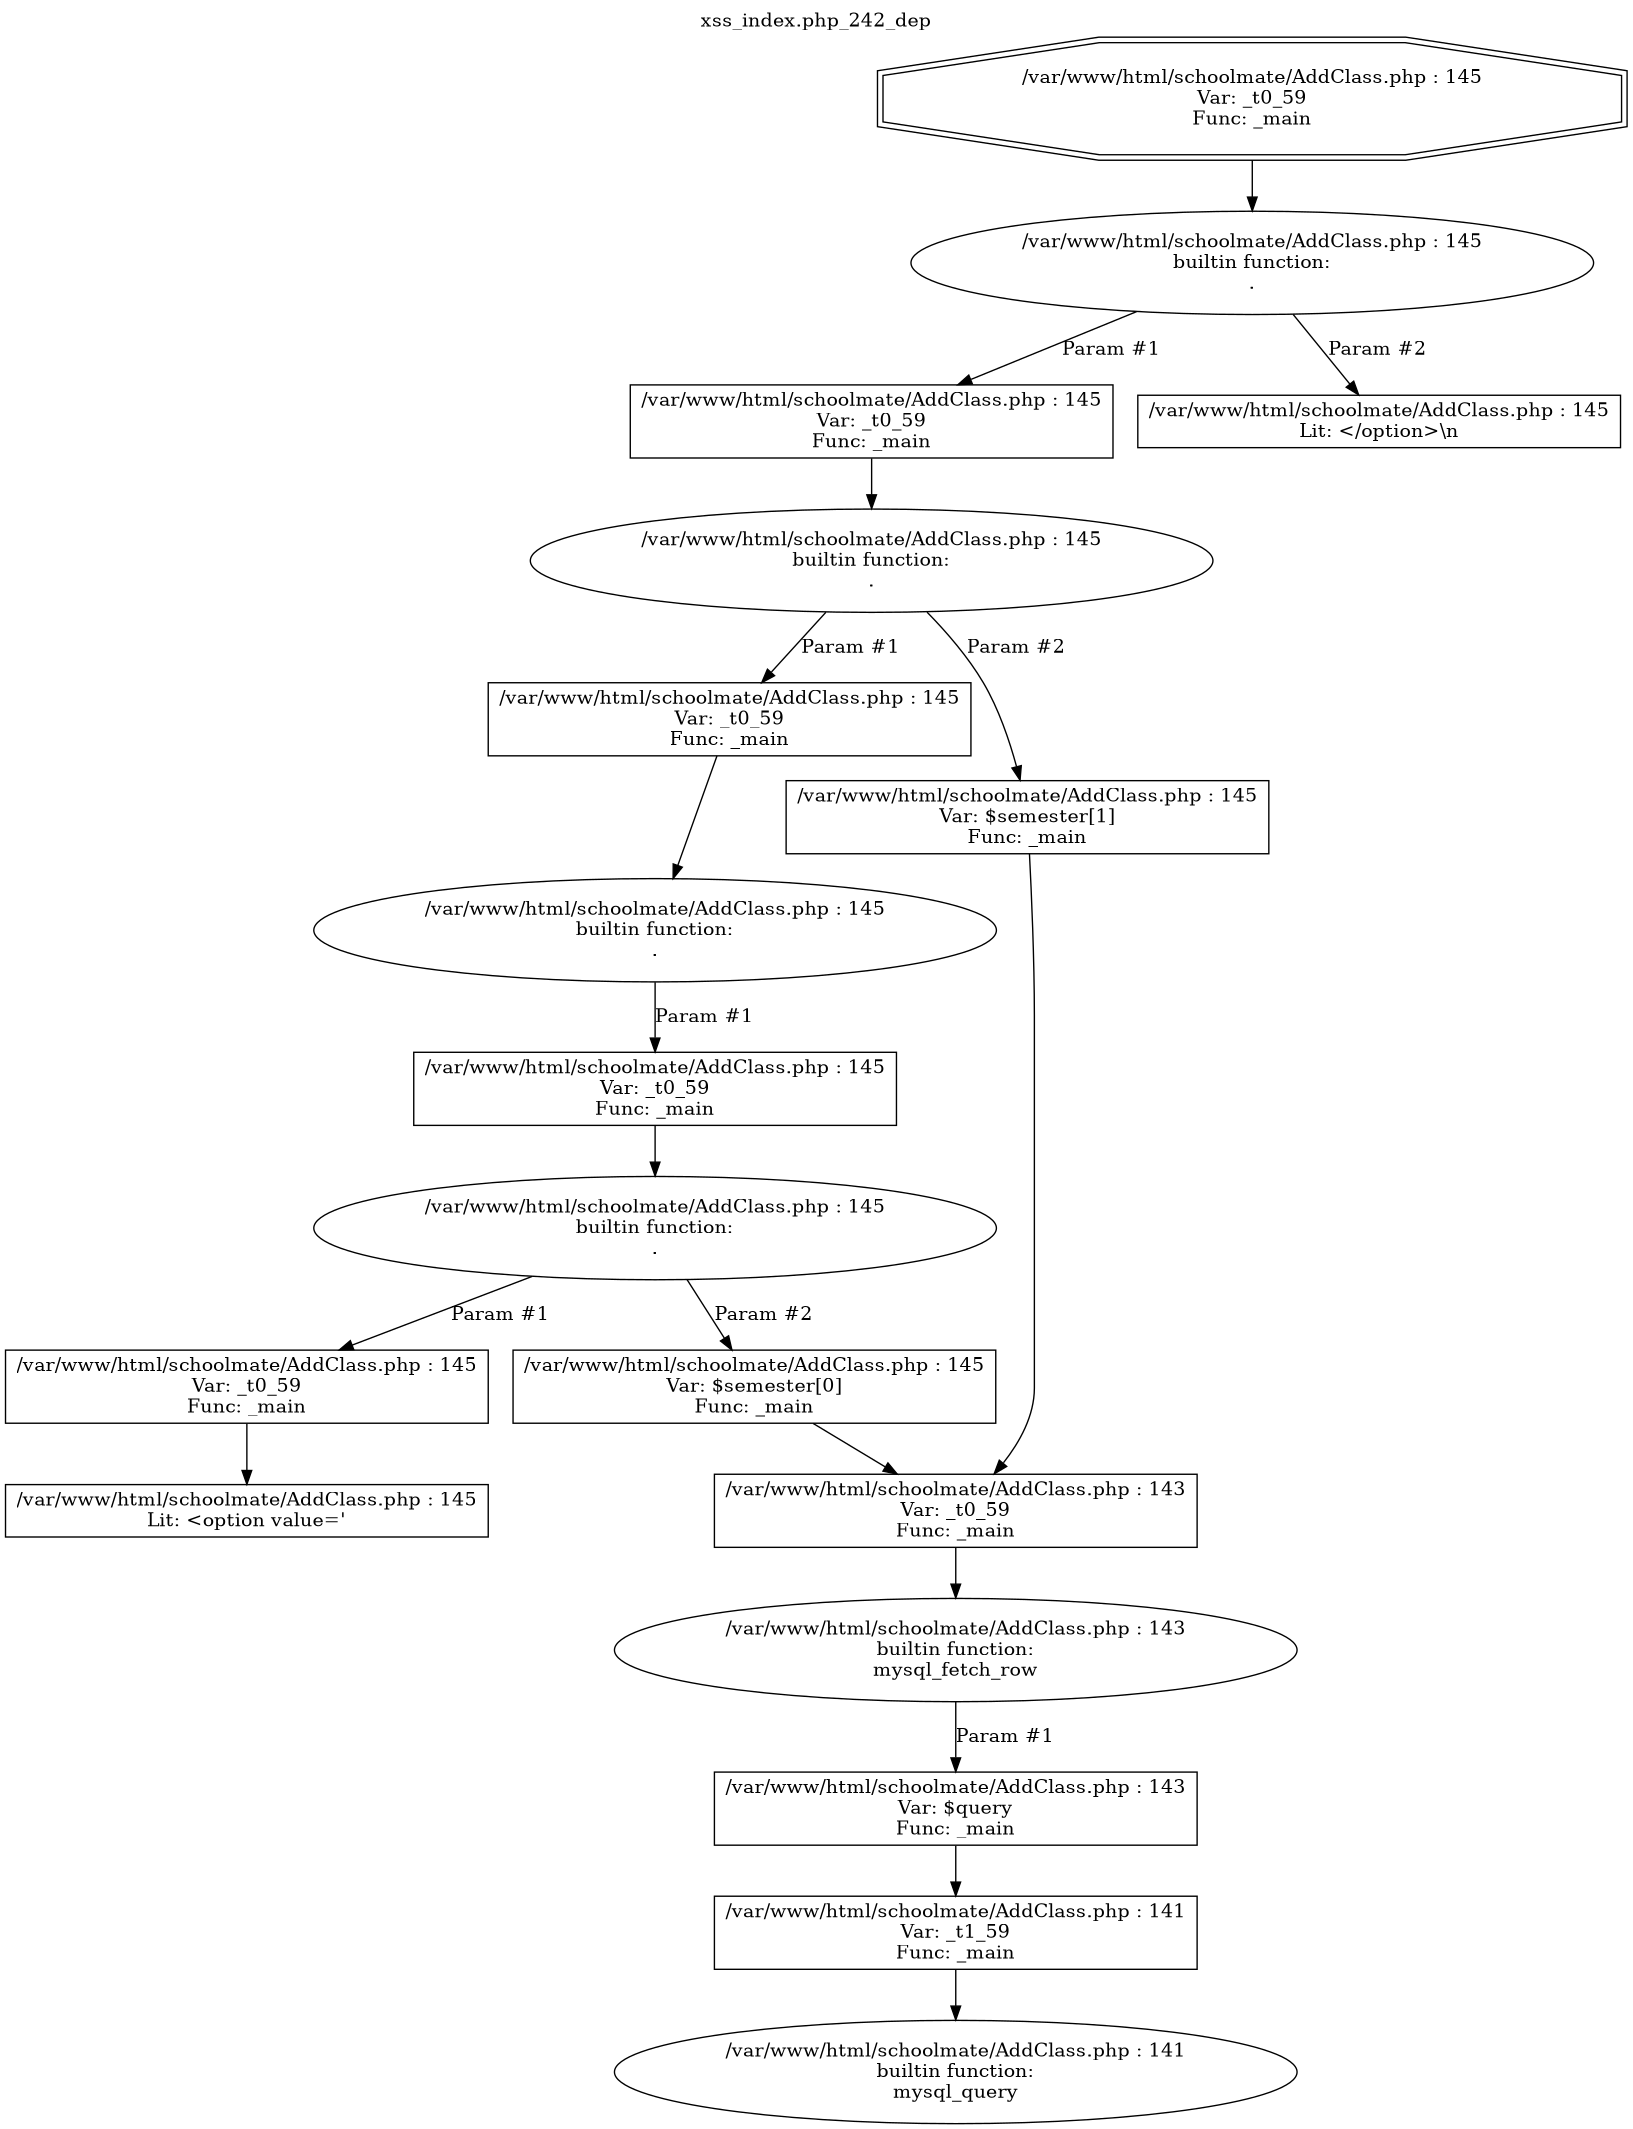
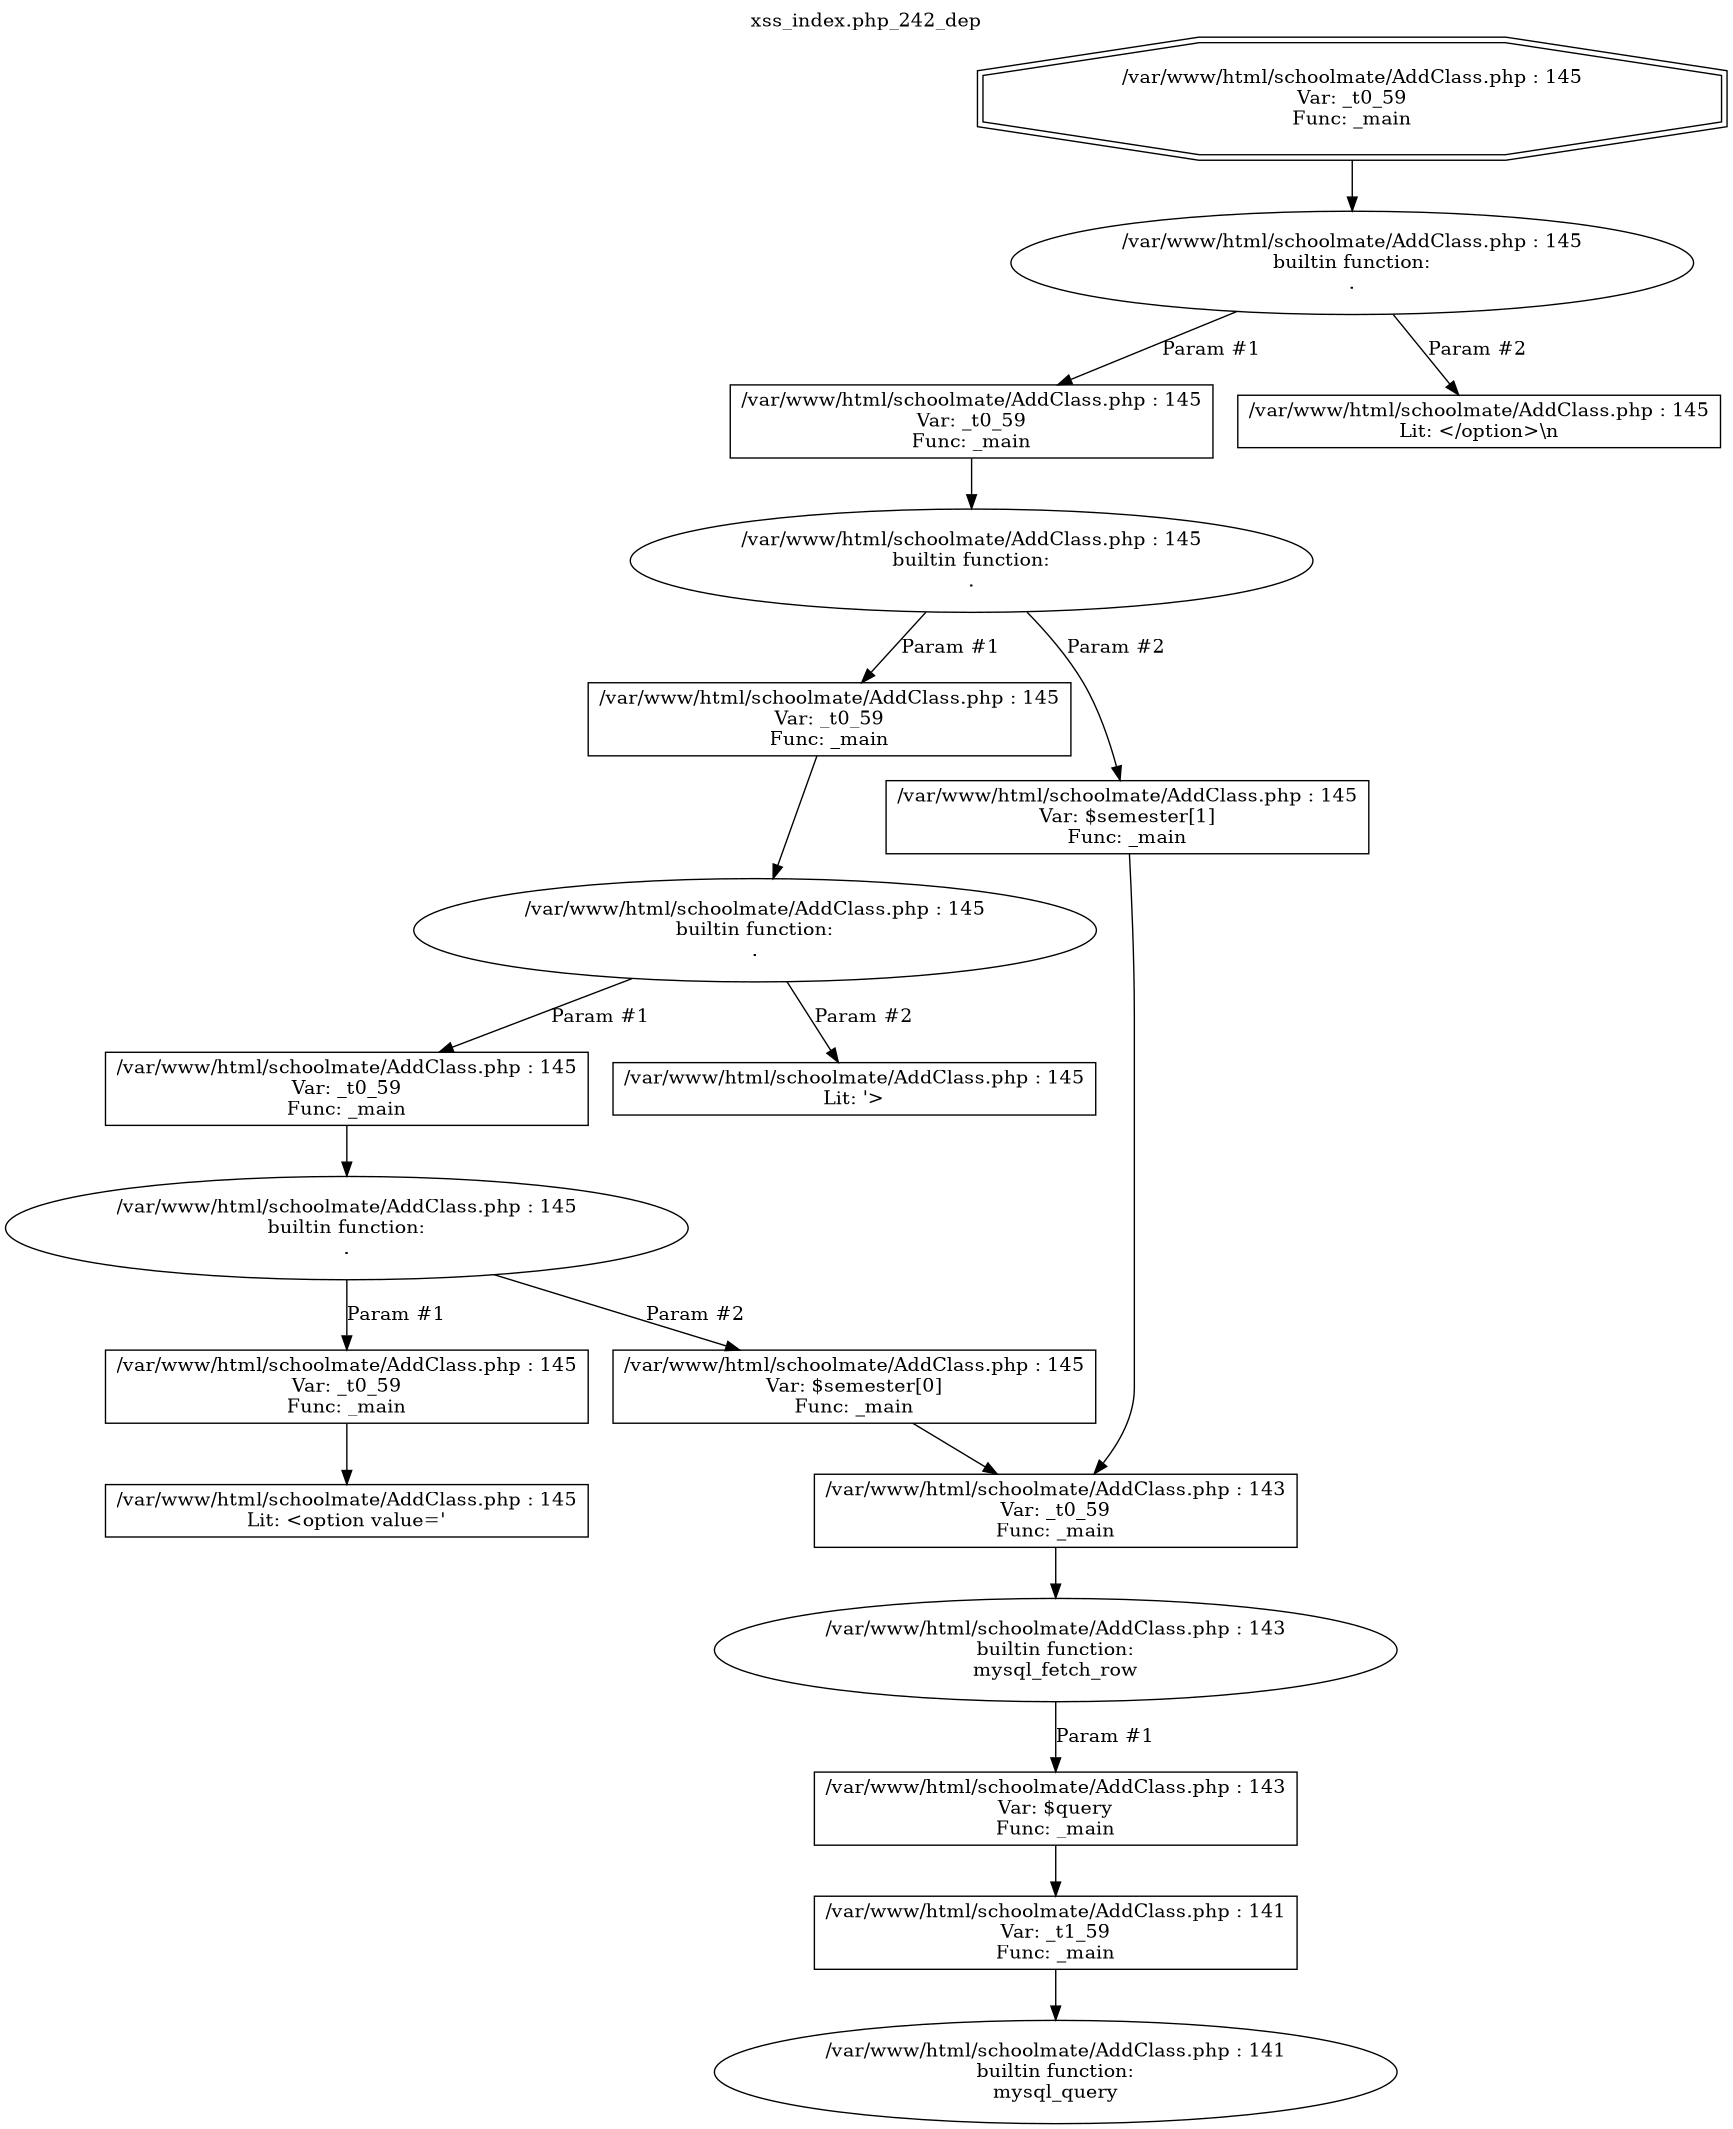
node "/var/www/html/schoolmate/AddClass.php : 145 Lit: '>": added
